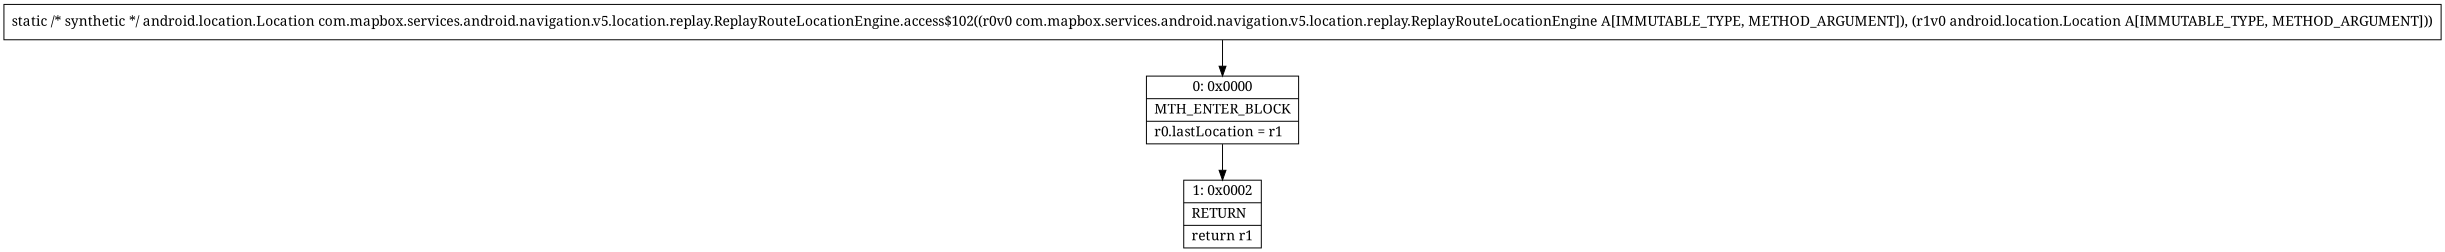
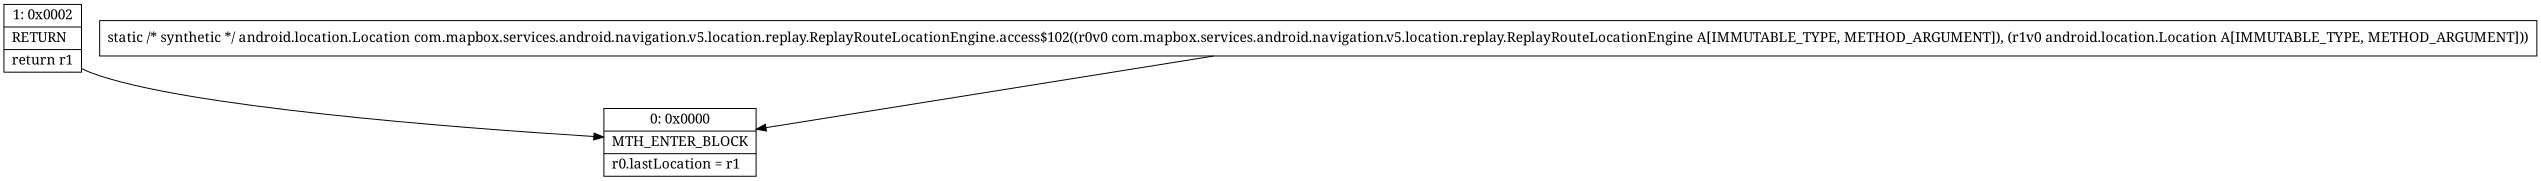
edge "0: 0x0000" -> "1: 0x0002": reversed
